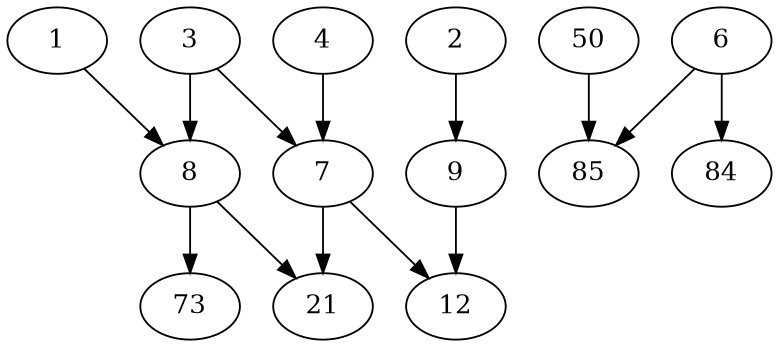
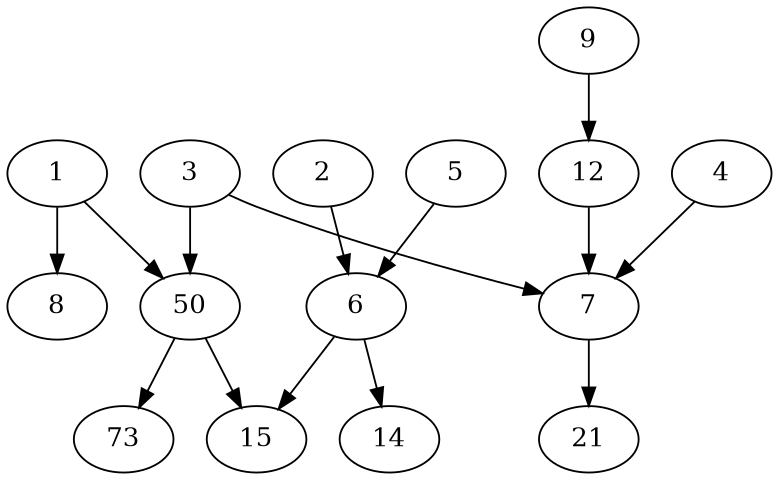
edge "3" -> "8": now "3" -> "50"
edge "2" -> "9": now "2" -> "6"
node "5": added
node "85": label "85" -> "15"
node "84": label "84" -> "14"
edge "8" -> "73": now "50" -> "73"
edge "1" -> "50": added
edge "8" -> "21": removed
edge "7" -> "12": reversed
